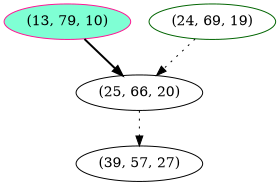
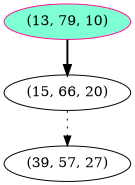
node "(24, 69, 19)": removed
node "(25, 66, 20)": label "(25, 66, 20)" -> "(15, 66, 20)"
